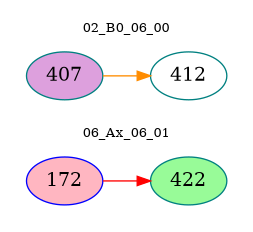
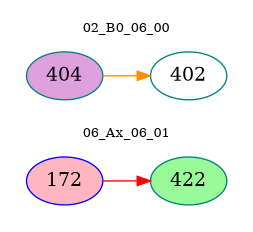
node "407": label "407" -> "404"
node "412": label "412" -> "402"
